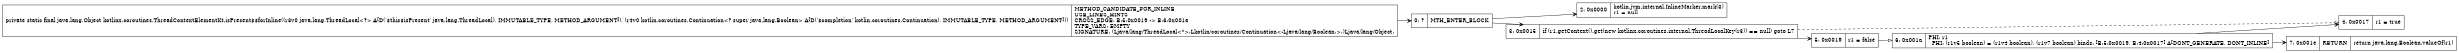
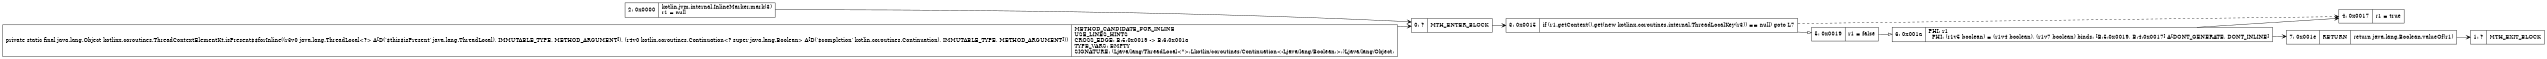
edge "0: ?" -> "2: 0x0000": reversed
edge "3: 0x0015" -> "4: 0x0017": arrowhead onormal -> vee
node "1: ?": added
edge "3: 0x0015" -> "5: 0x0019": arrowhead vee -> onormal
